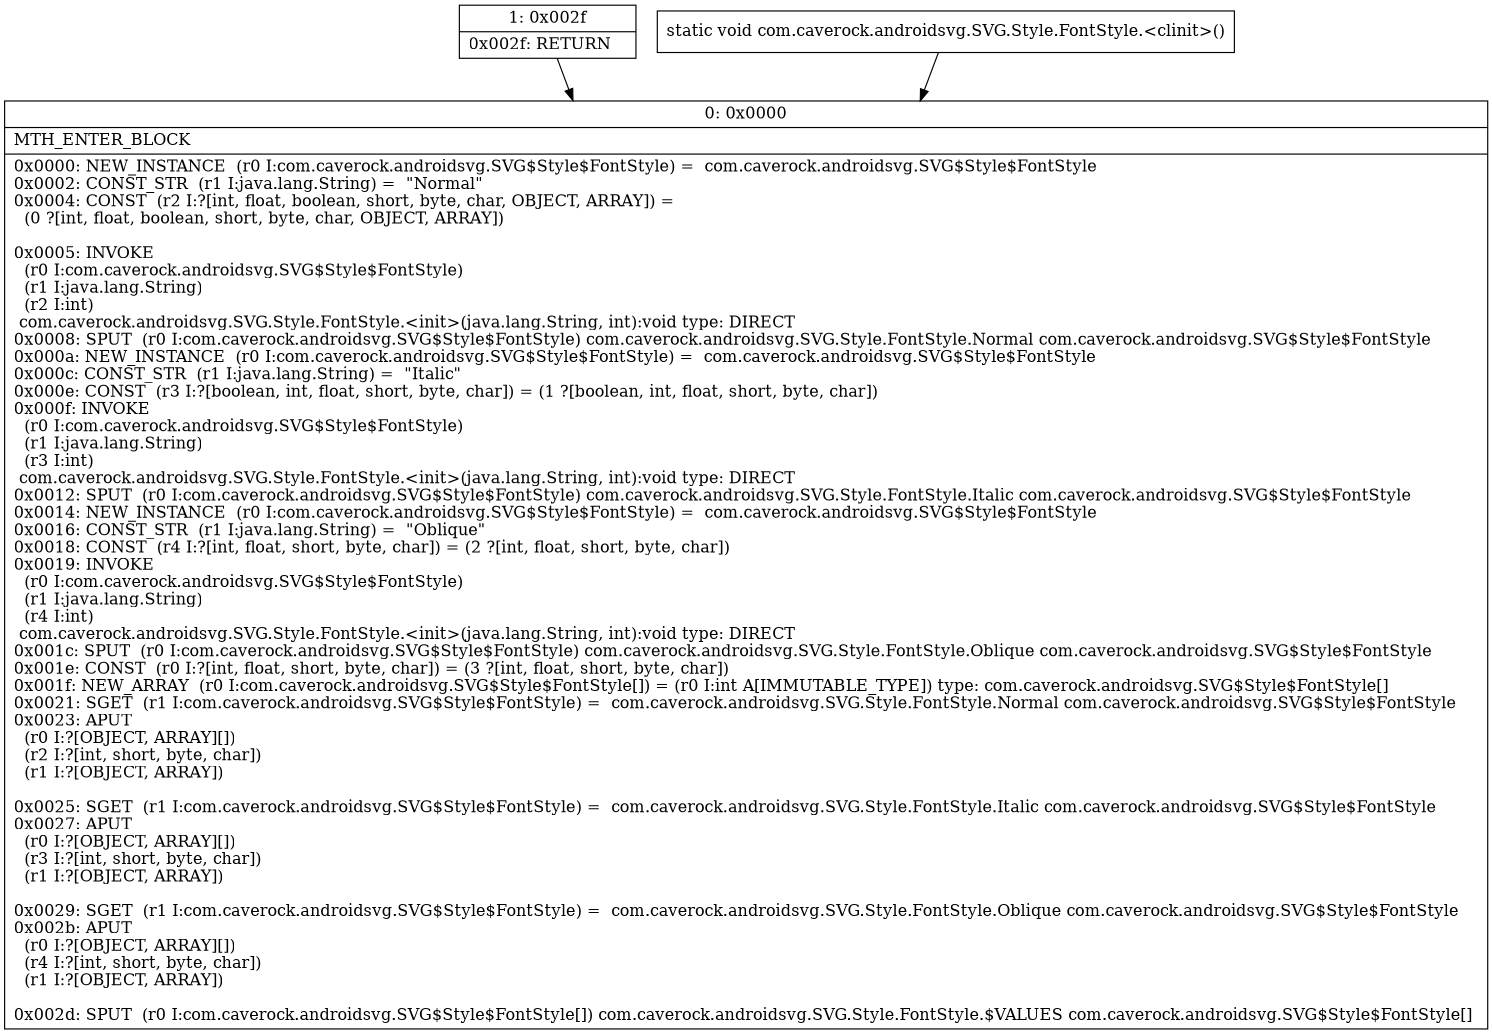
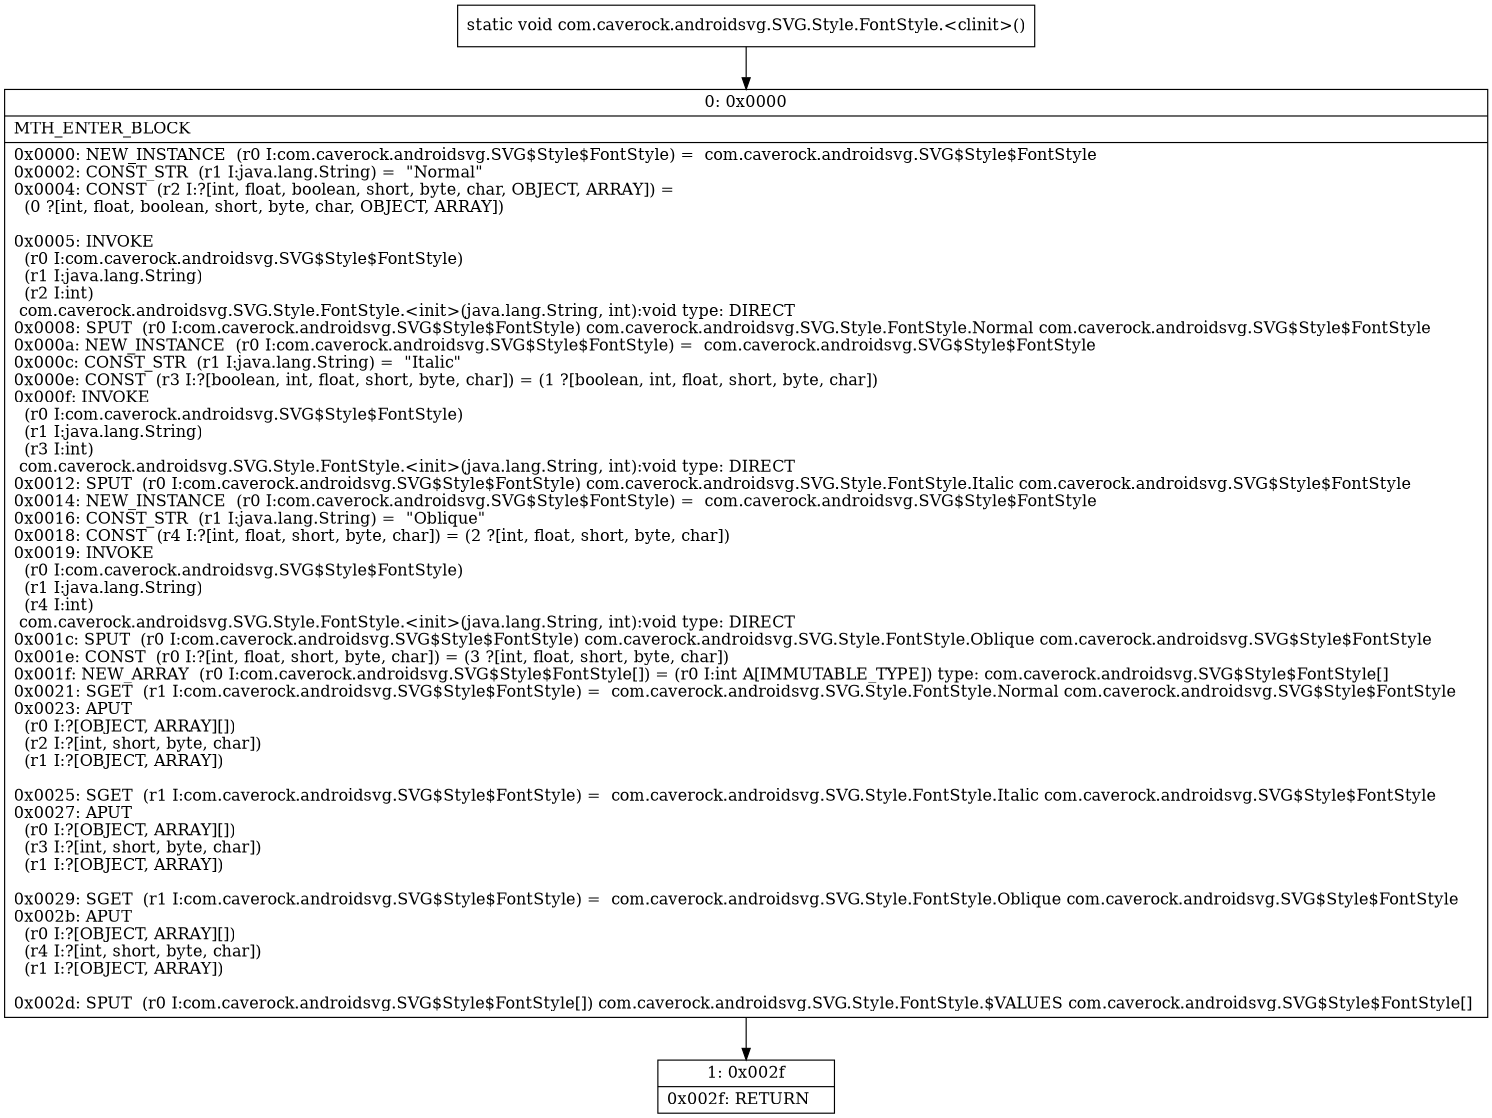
edge "1: 0x002f" -> "0: 0x0000": reversed
